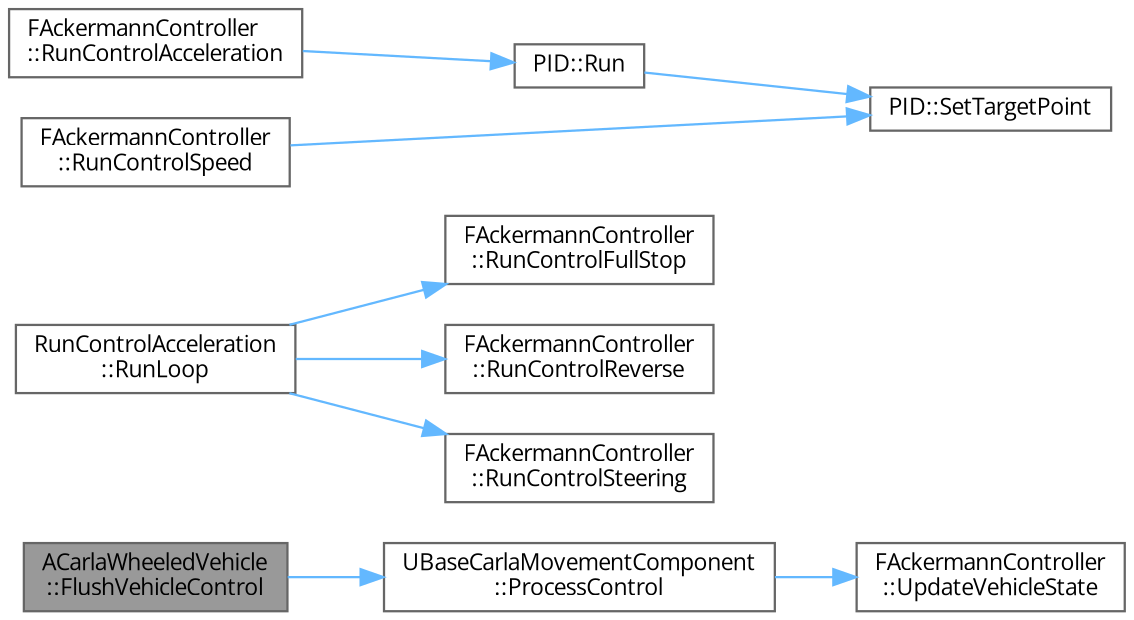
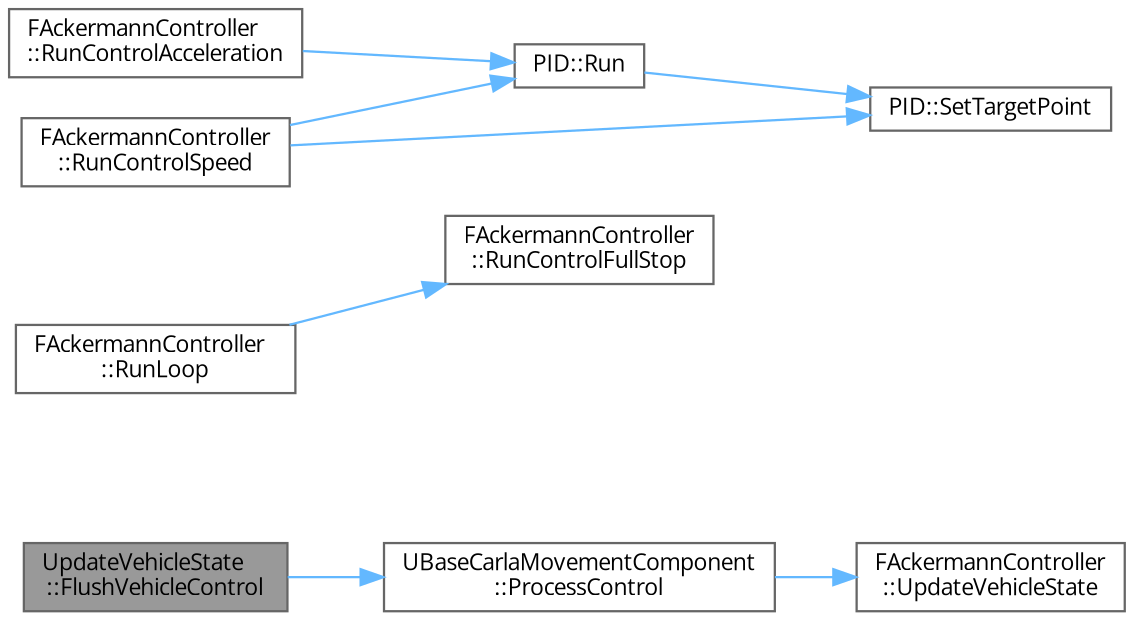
edge "FAckermannController ::RunControlSpeed" -> "PID::Run": added
node "RunControlAcceleration ::RunLoop": label "RunControlAcceleration ::RunLoop" -> "FAckermannController ::RunLoop"
node "FAckermannController ::RunControlReverse": removed
node "FAckermannController ::RunControlSteering": removed
node "ACarlaWheeledVehicle ::FlushVehicleControl": label "ACarlaWheeledVehicle ::FlushVehicleControl" -> "UpdateVehicleState ::FlushVehicleControl"
